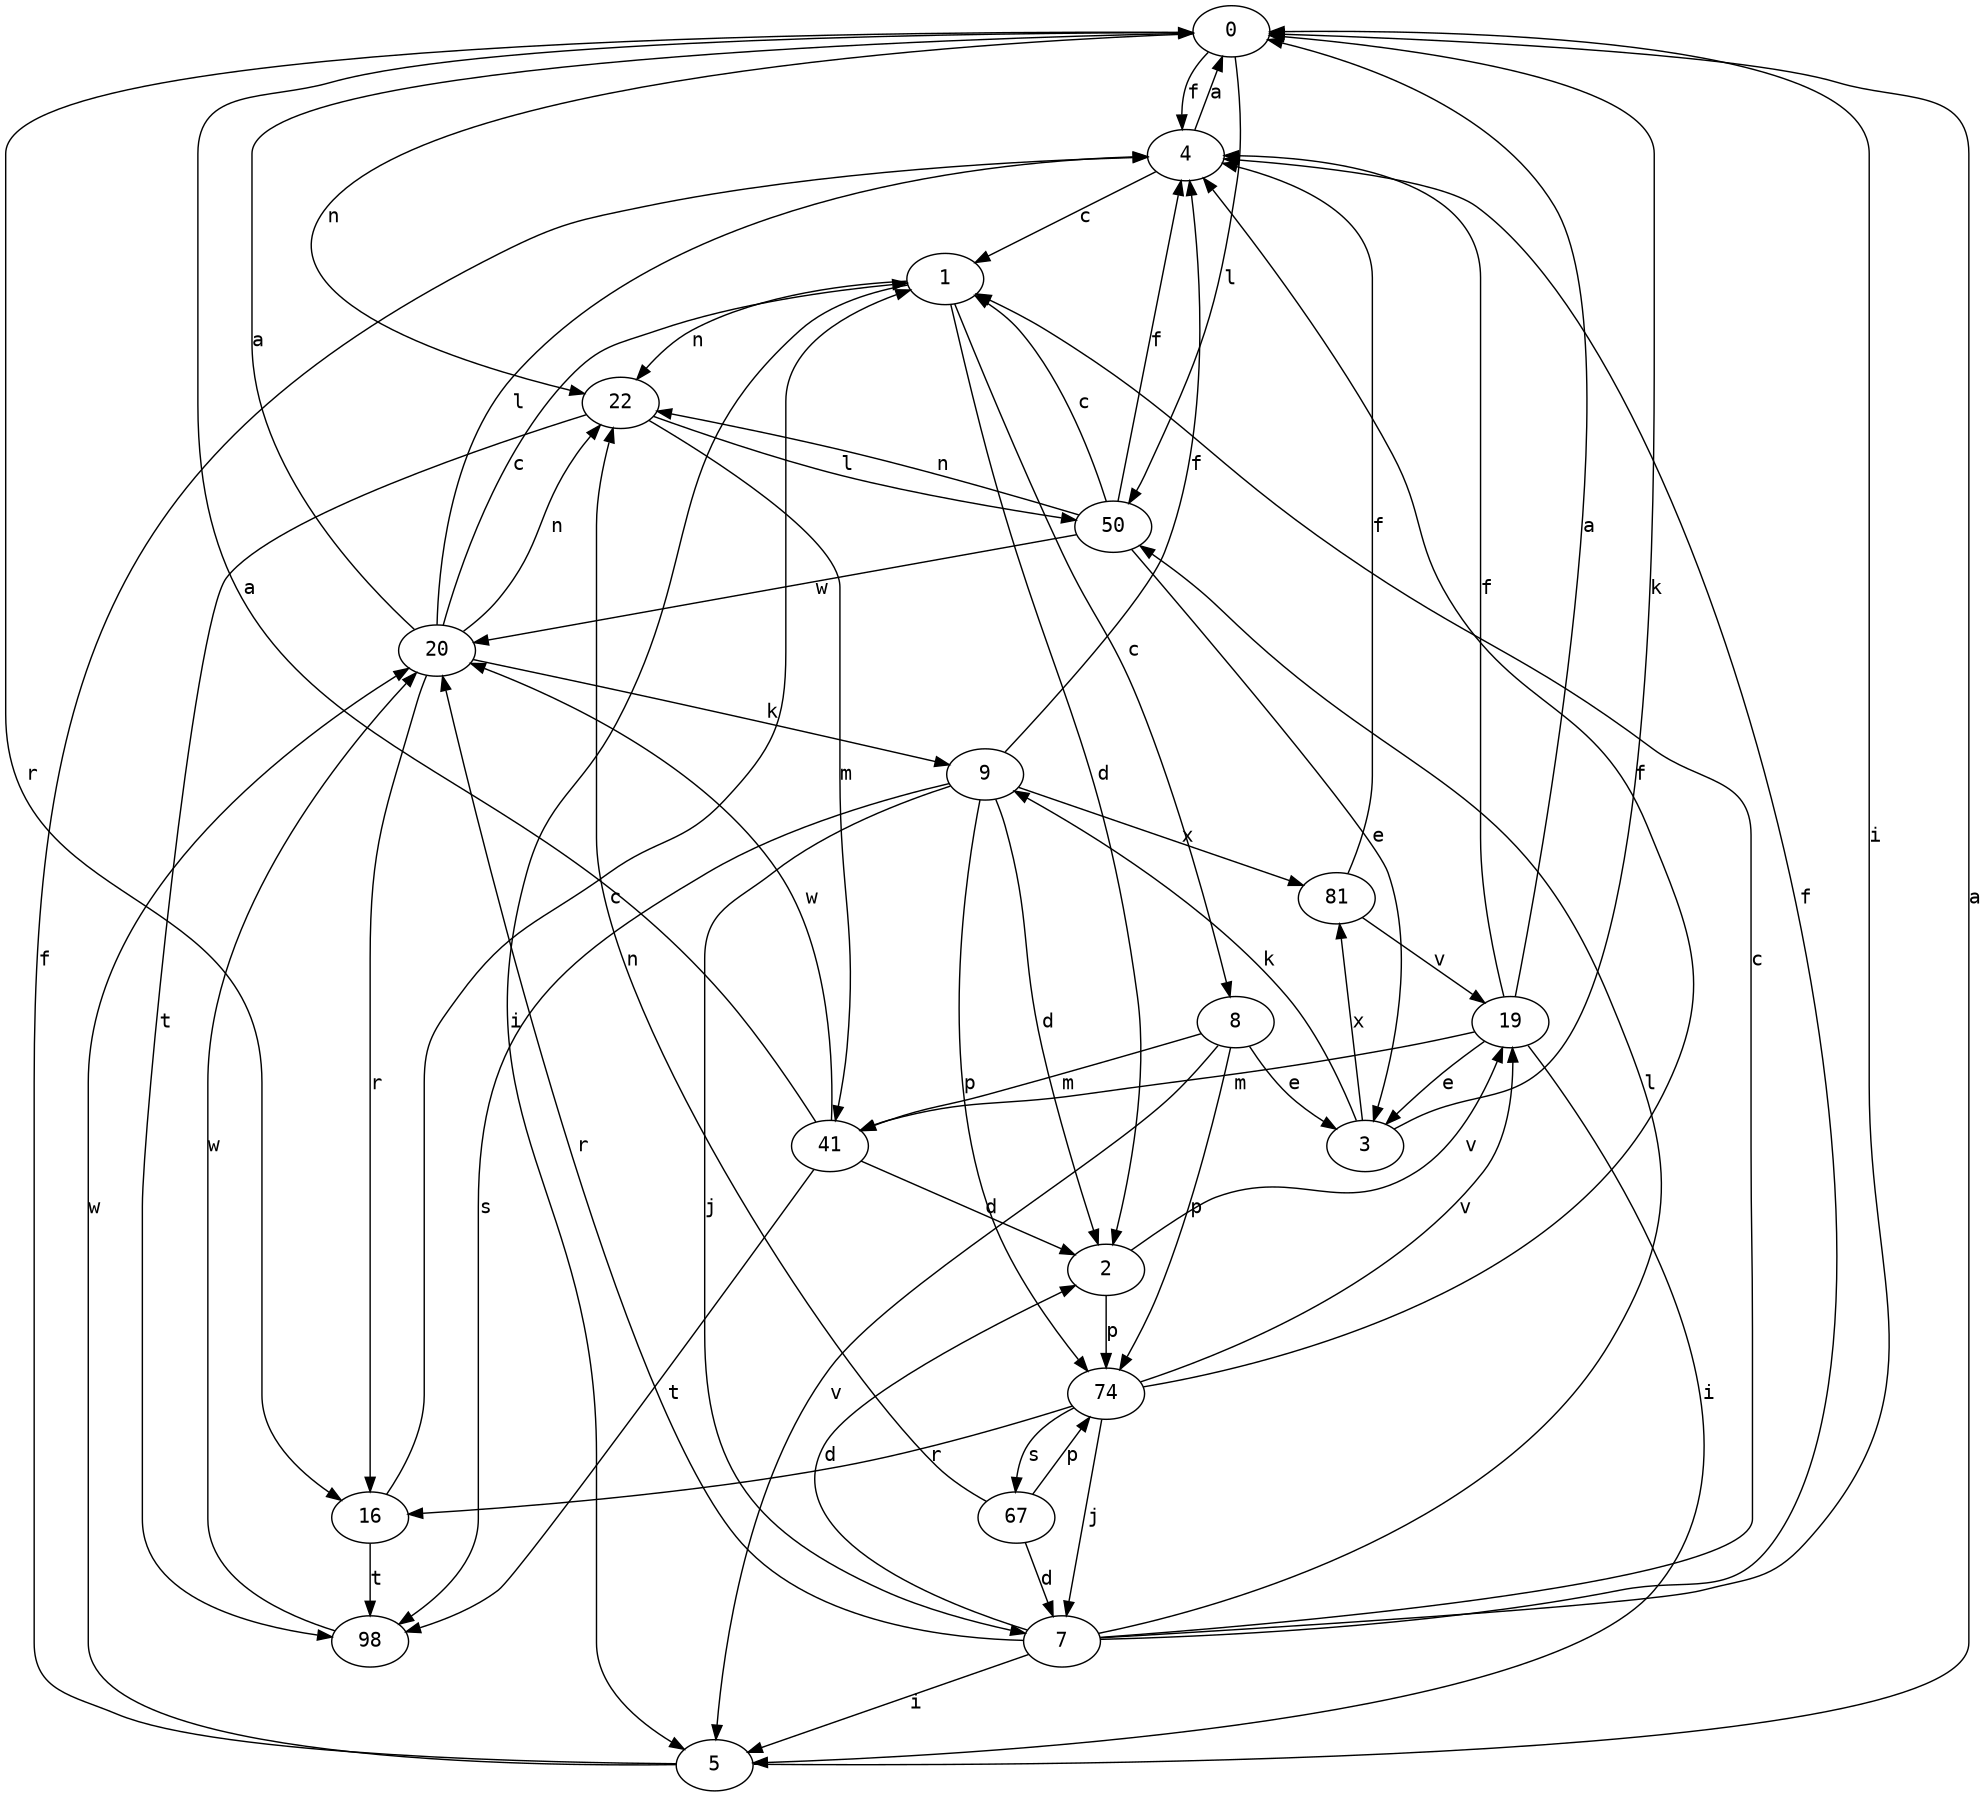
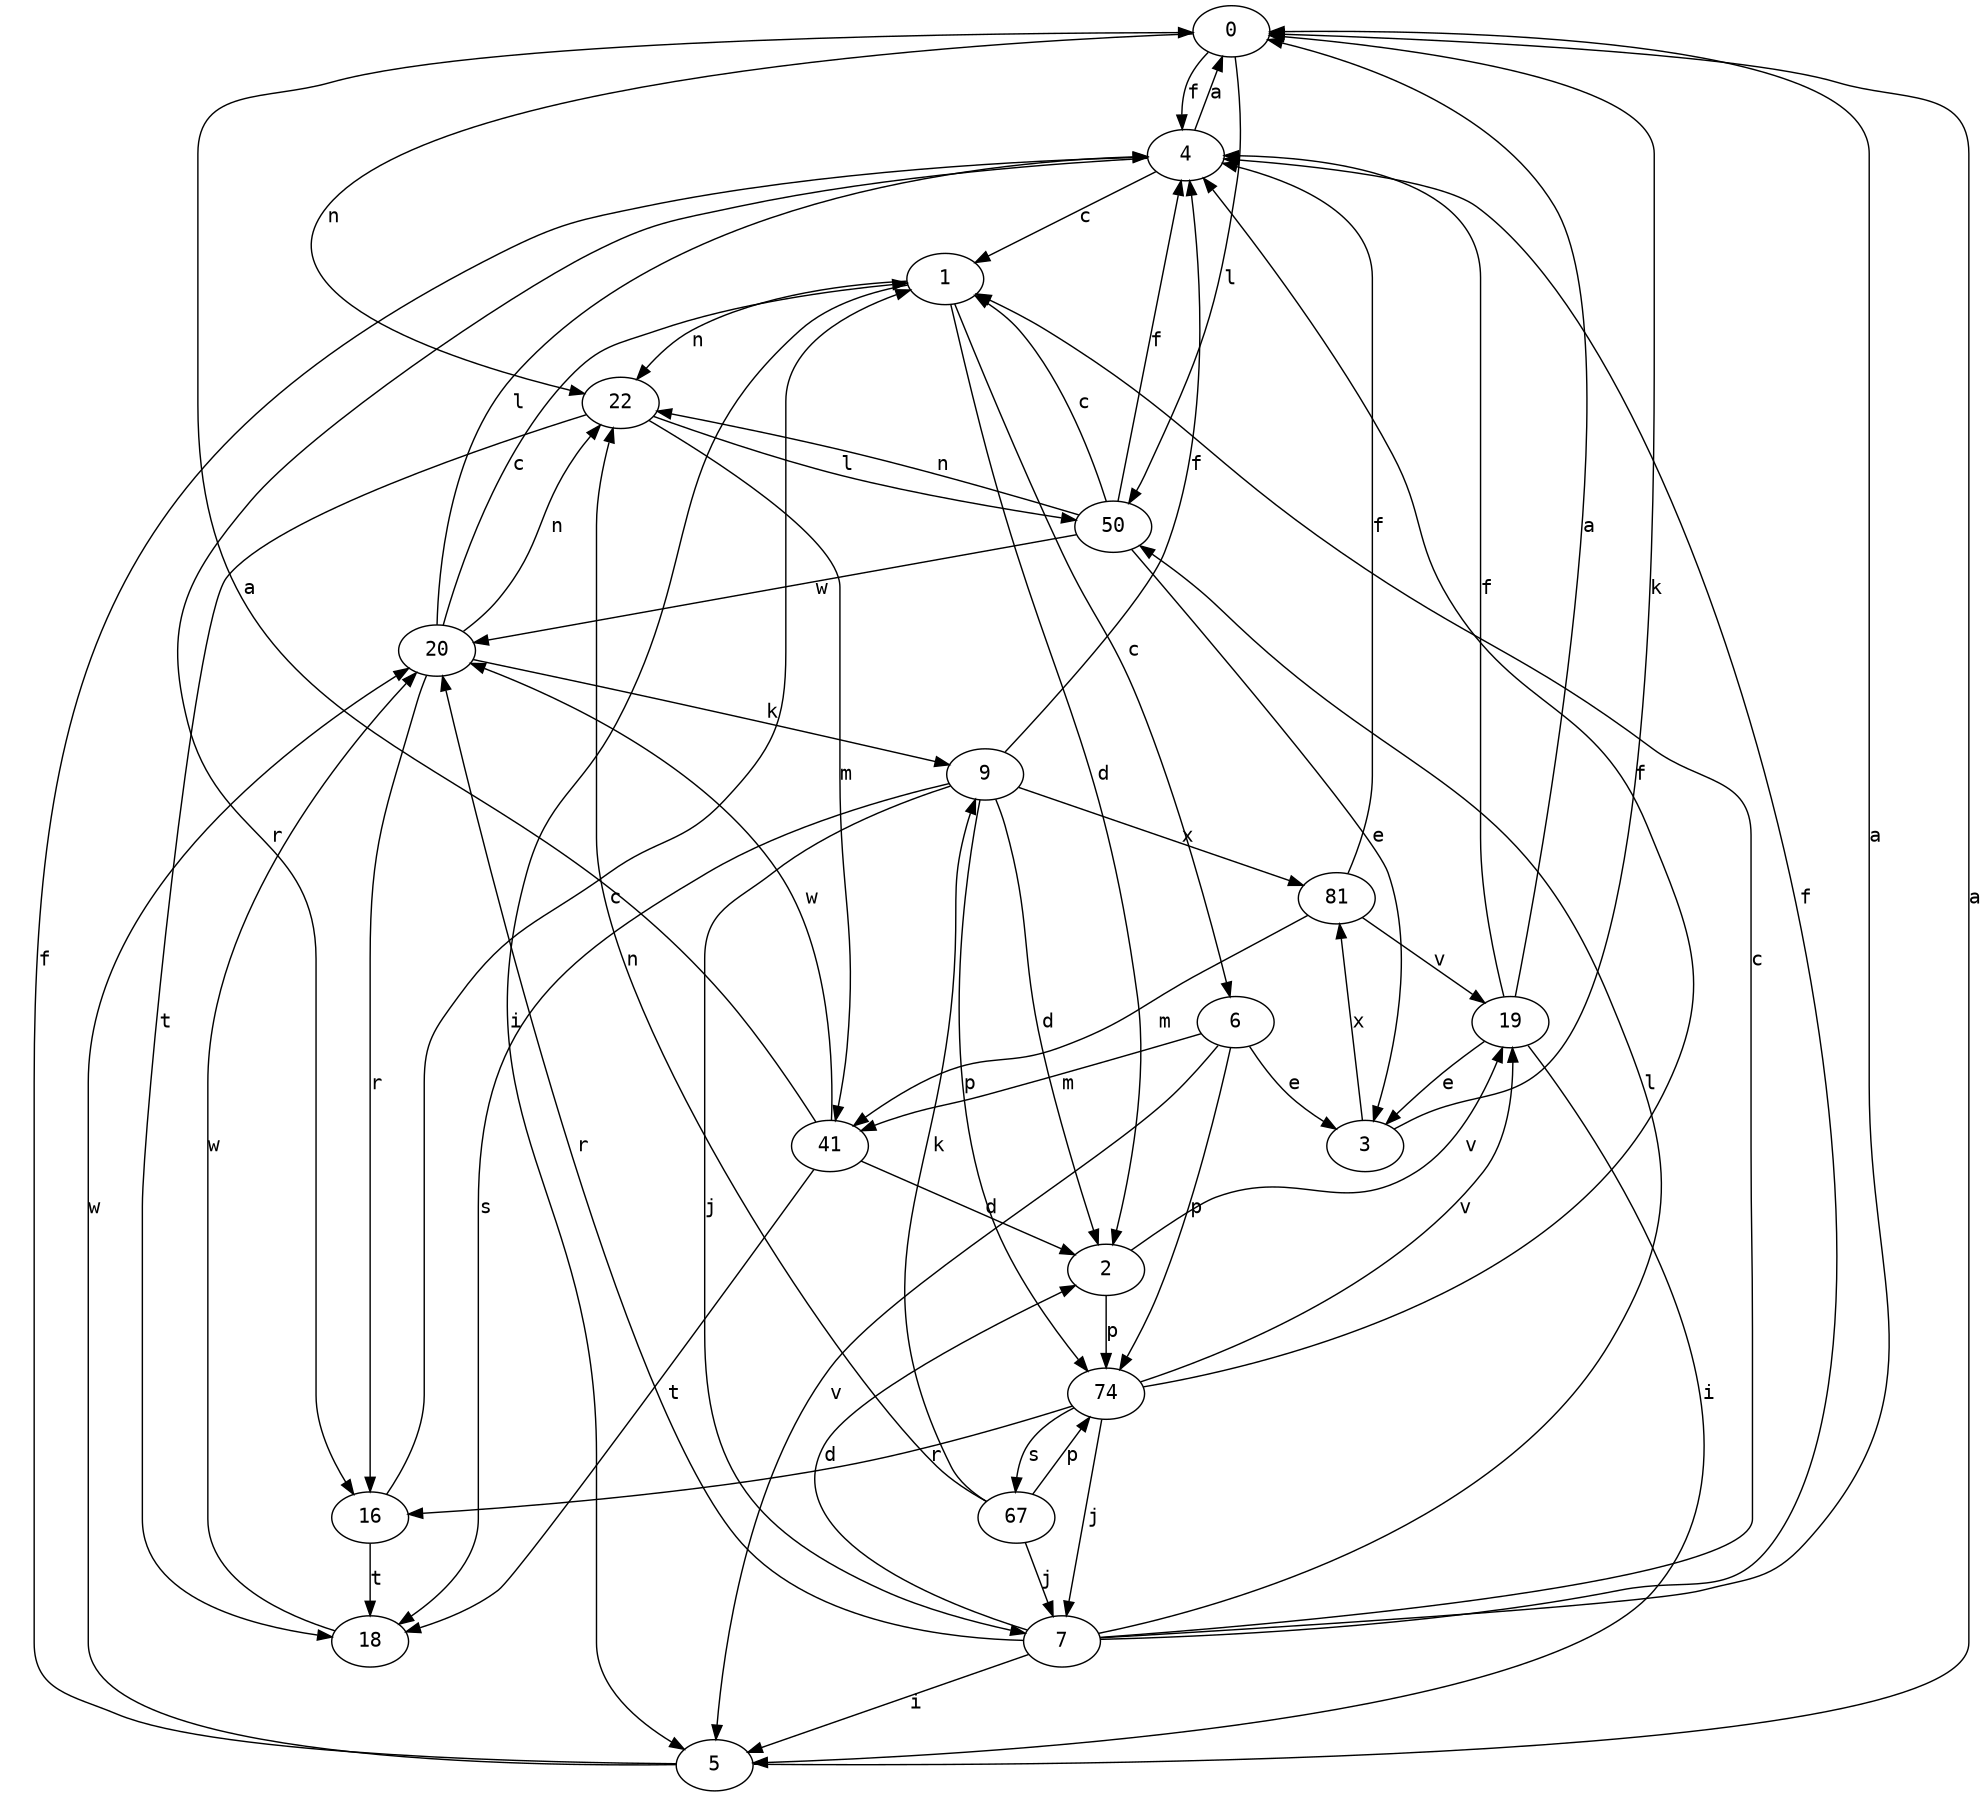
edge "20" -> "0": removed, label "a"
edge "0" -> "16": now "4" -> "16"
edge "7" -> "0": label "i" -> "a"
edge "3" -> "9": now "67" -> "9"
node "8": label "8" -> "6"
edge "19" -> "41": now "81" -> "41"
edge "67" -> "7": label "d" -> "j"
node "98": label "98" -> "18"
